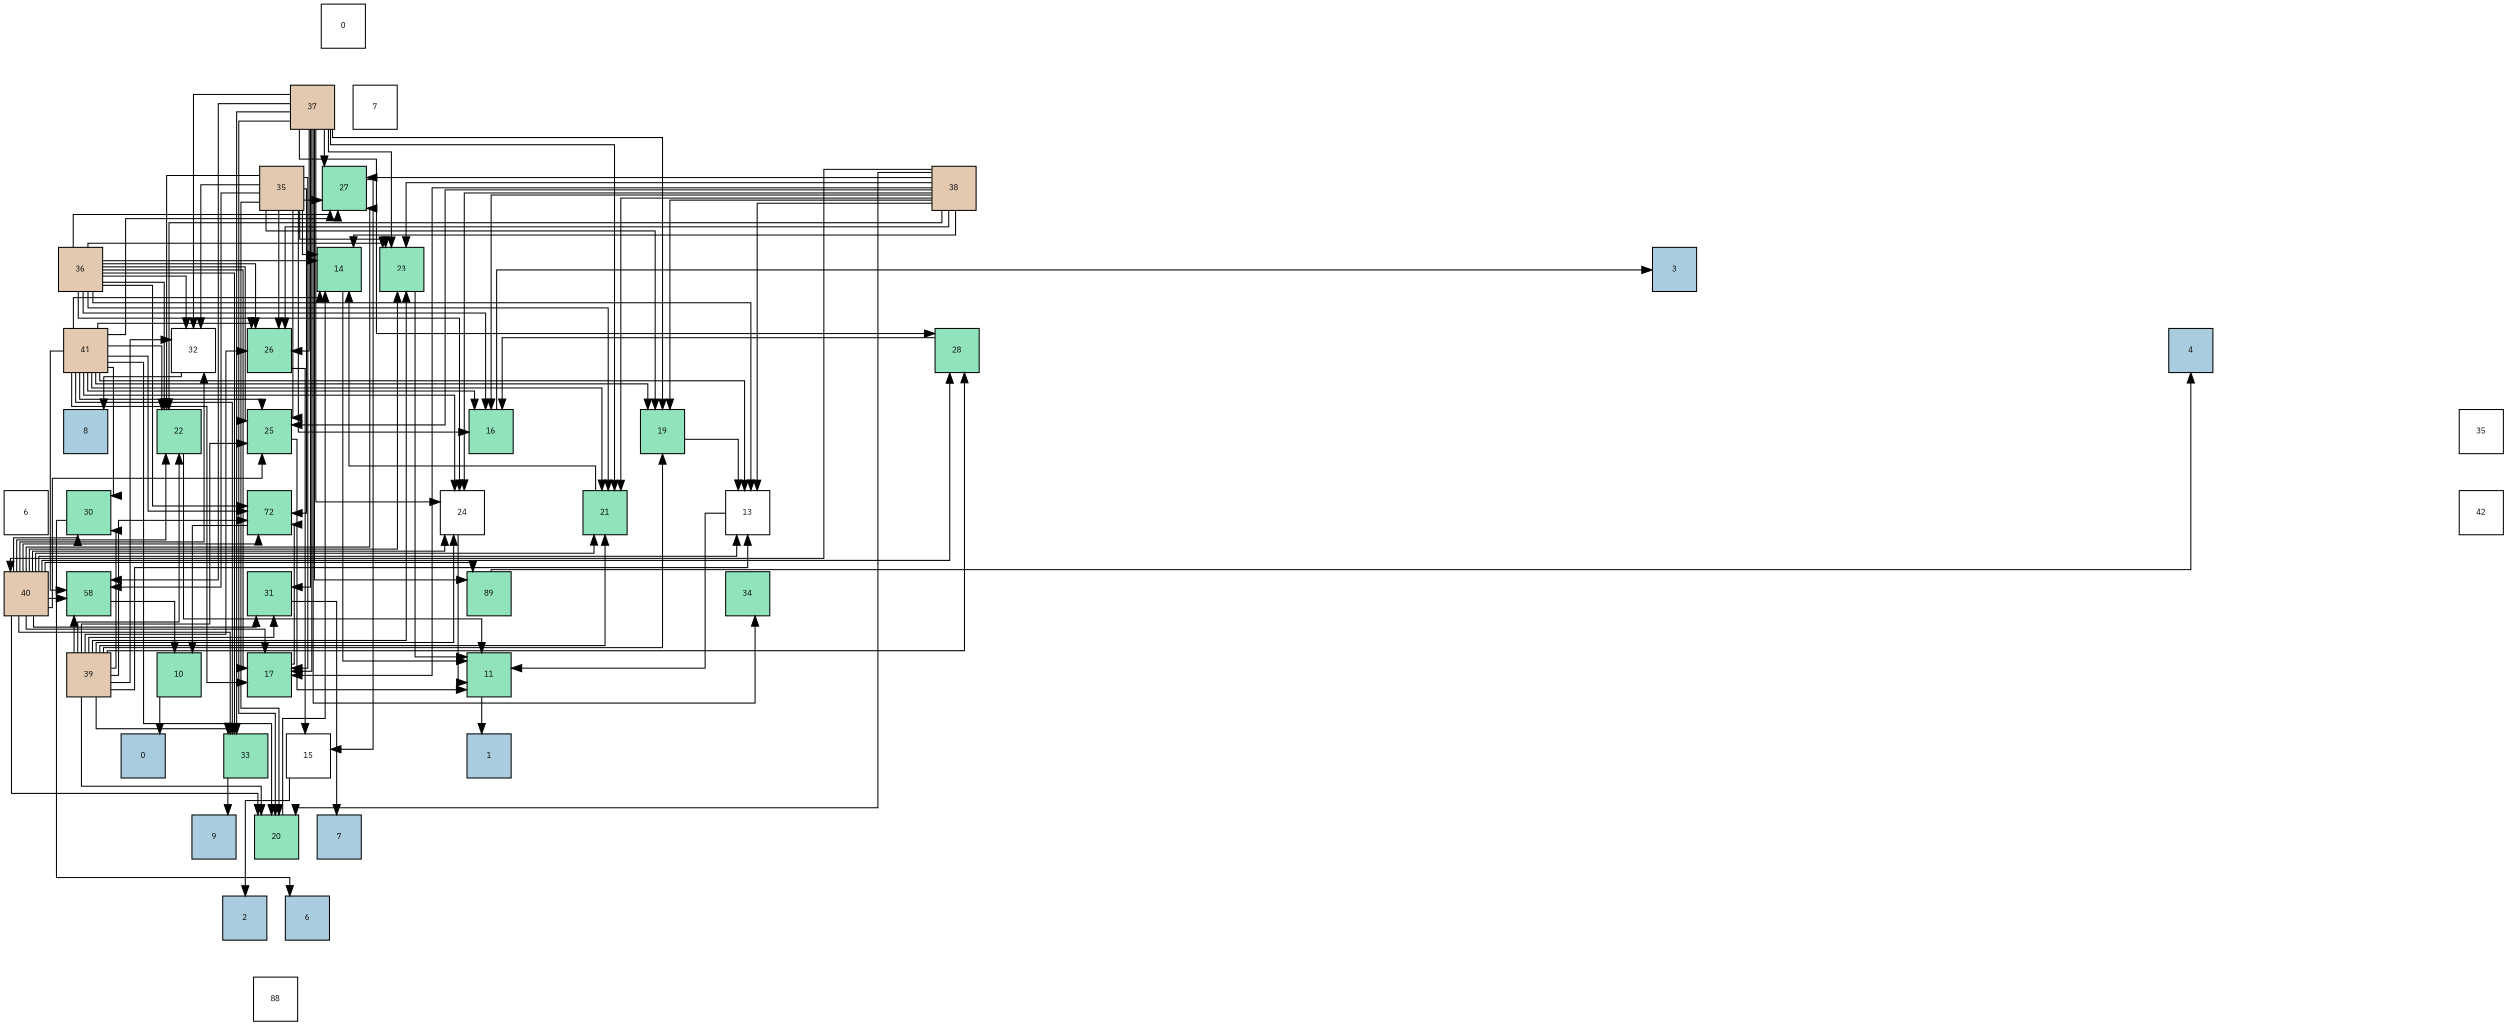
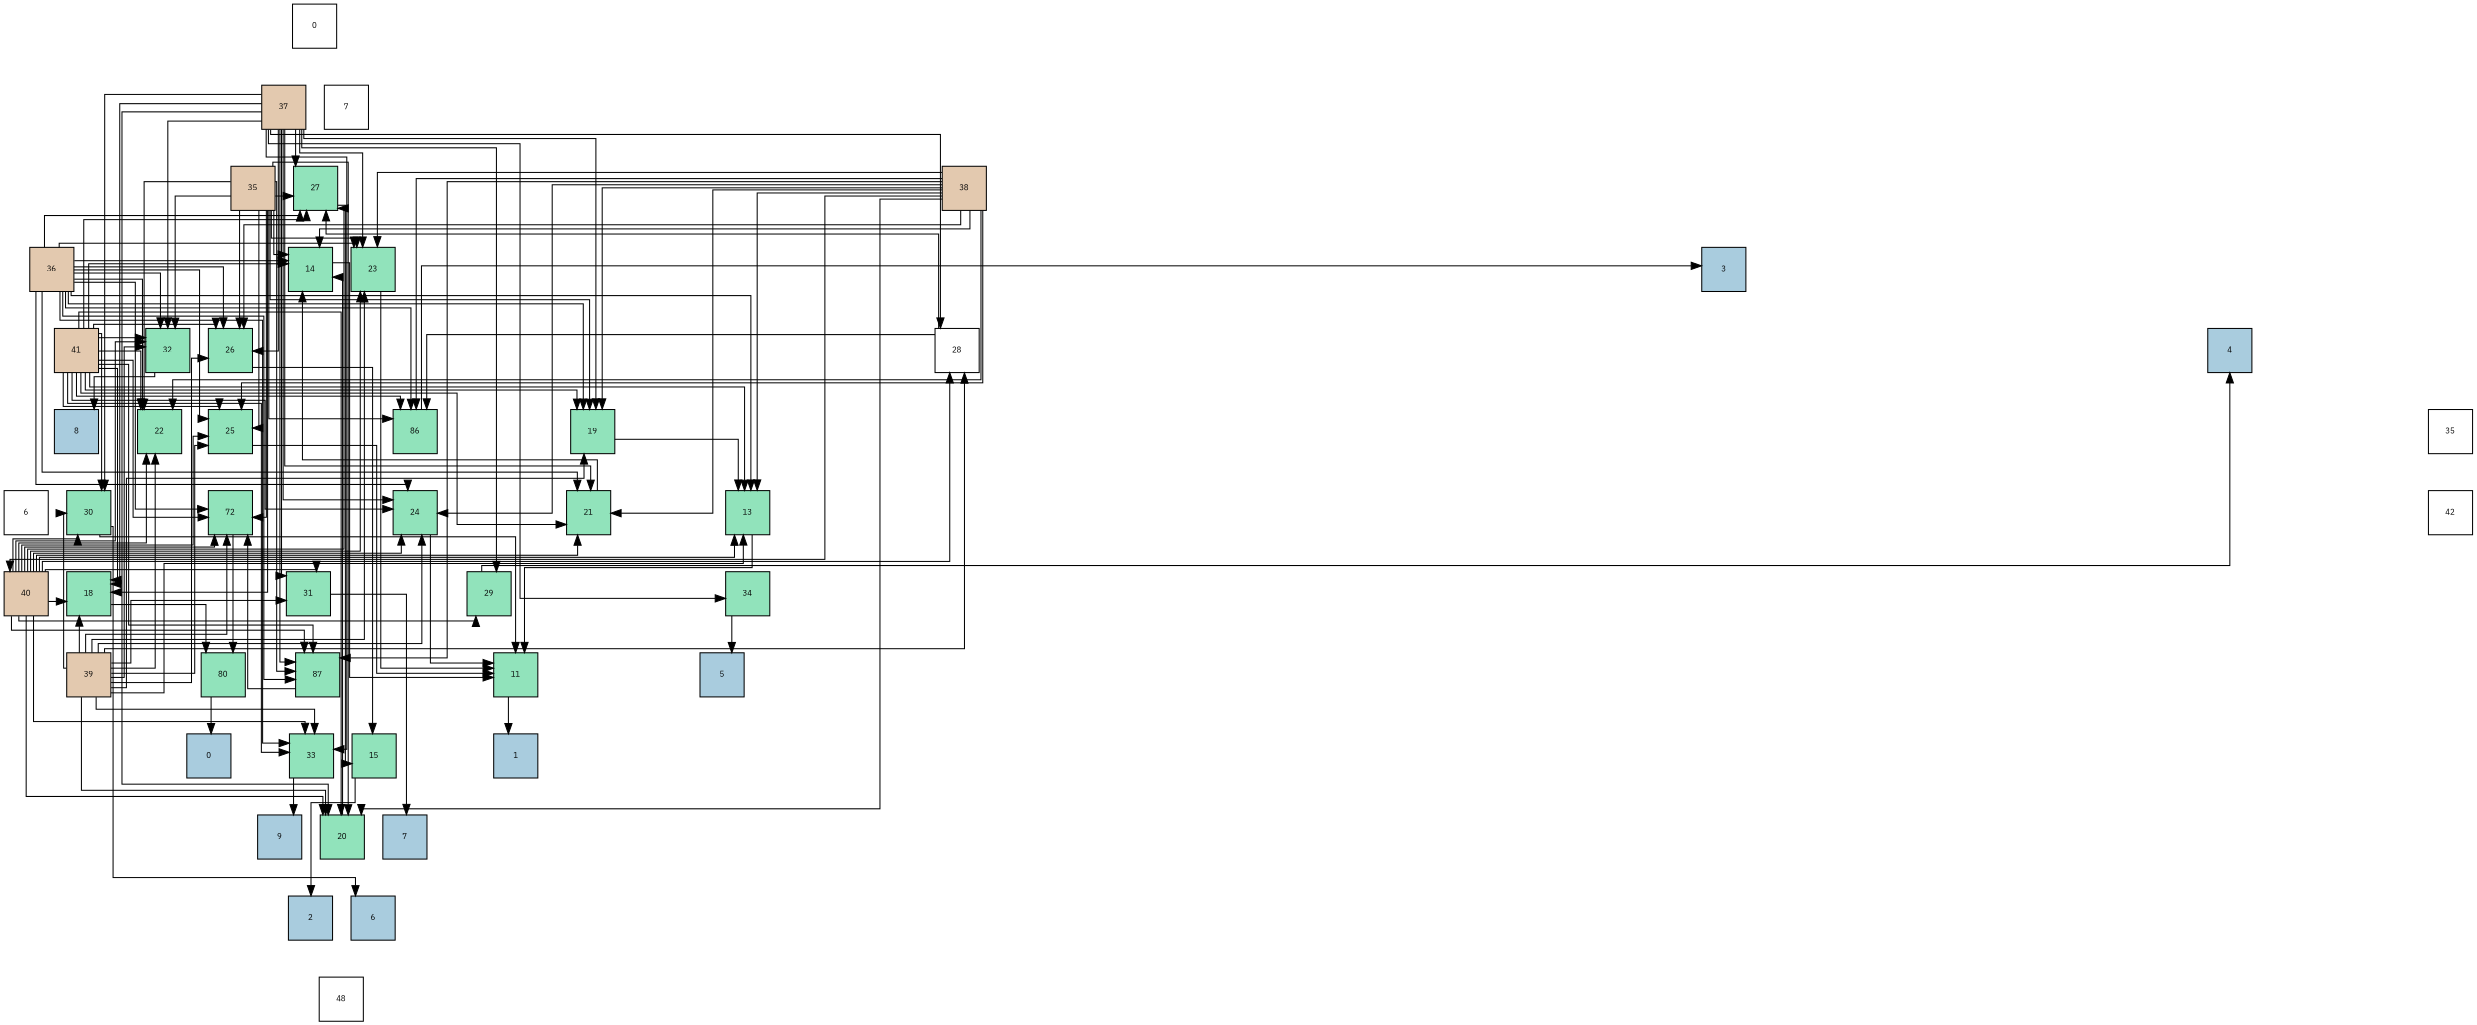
edge "38" -> "27": now "28" -> "27"
edge "37" -> "30": added
edge "36" -> "19": added
edge "41" -> "32": added
node "32": fillcolor #ffffff -> #91e3bb
node "28": fillcolor #91e3bb -> #ffffff
node "16": label "16" -> "86"
node "24": fillcolor #ffffff -> #91e3bb
node "13": fillcolor #ffffff -> #91e3bb
node "58": label "58" -> "18"
node "89": label "89" -> "29"
edge "22" -> "11": now "30" -> "11"
edge "39" -> "21": removed
node "10": label "10" -> "80"
node "17": label "17" -> "87"
node "5": added
node "15": fillcolor #ffffff -> #91e3bb
node "88": label "88" -> "48"
